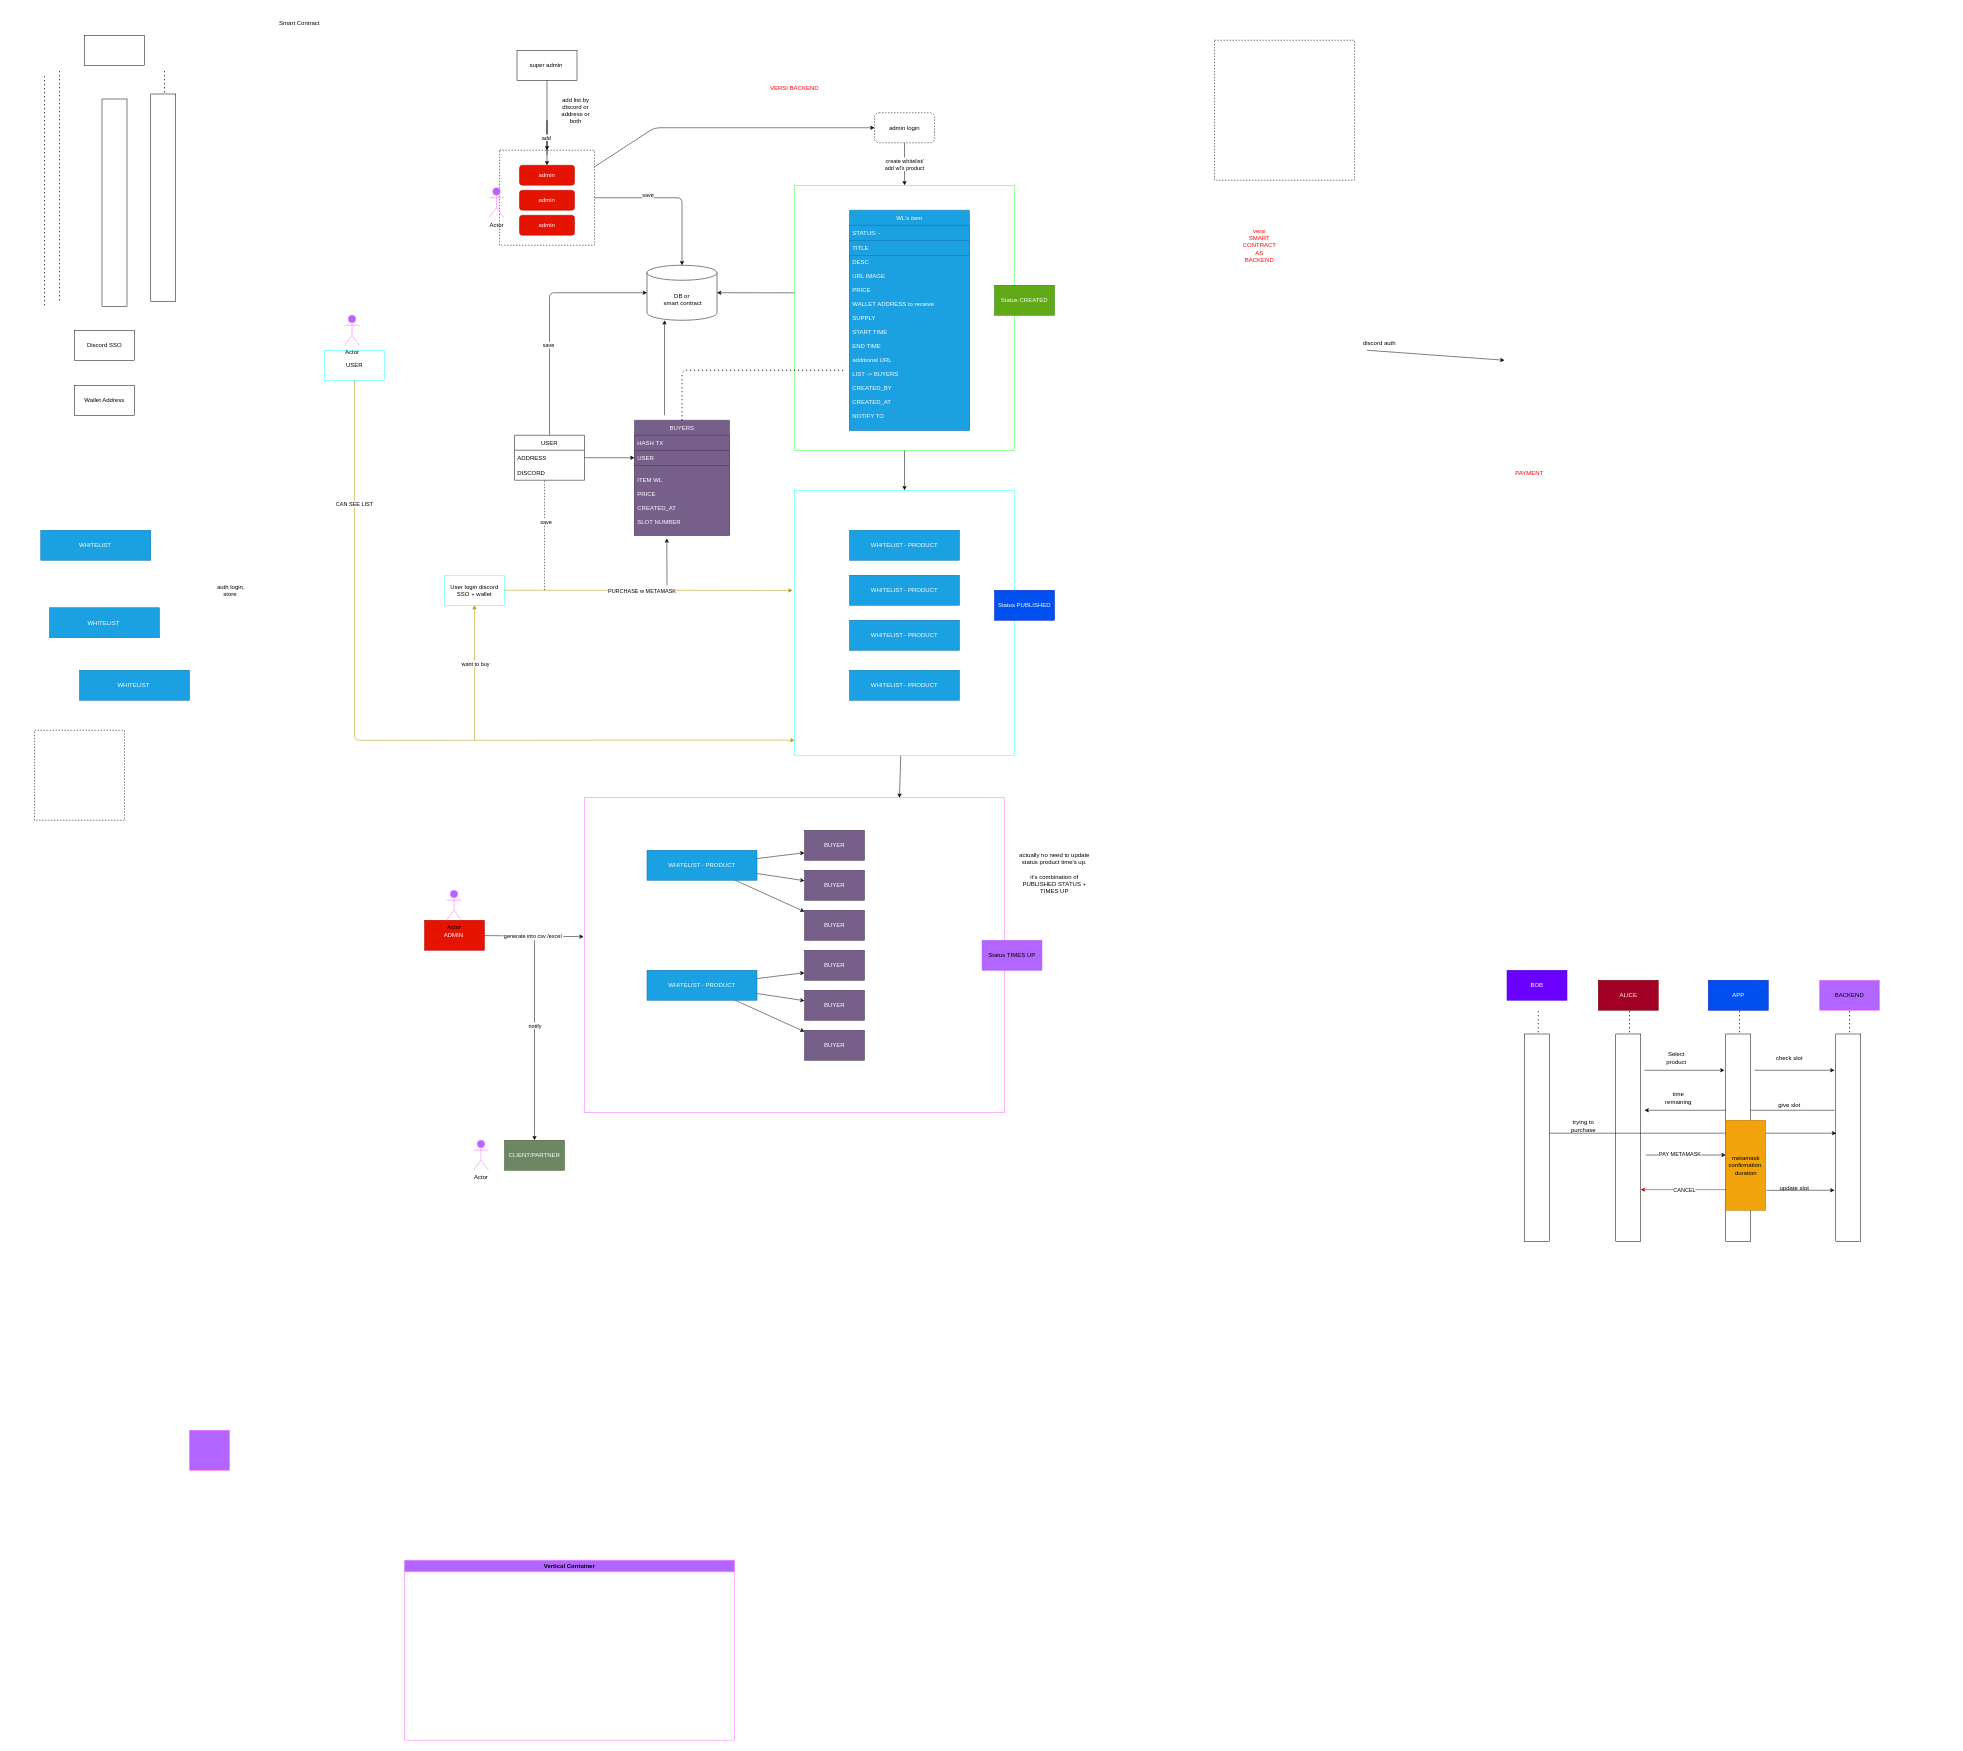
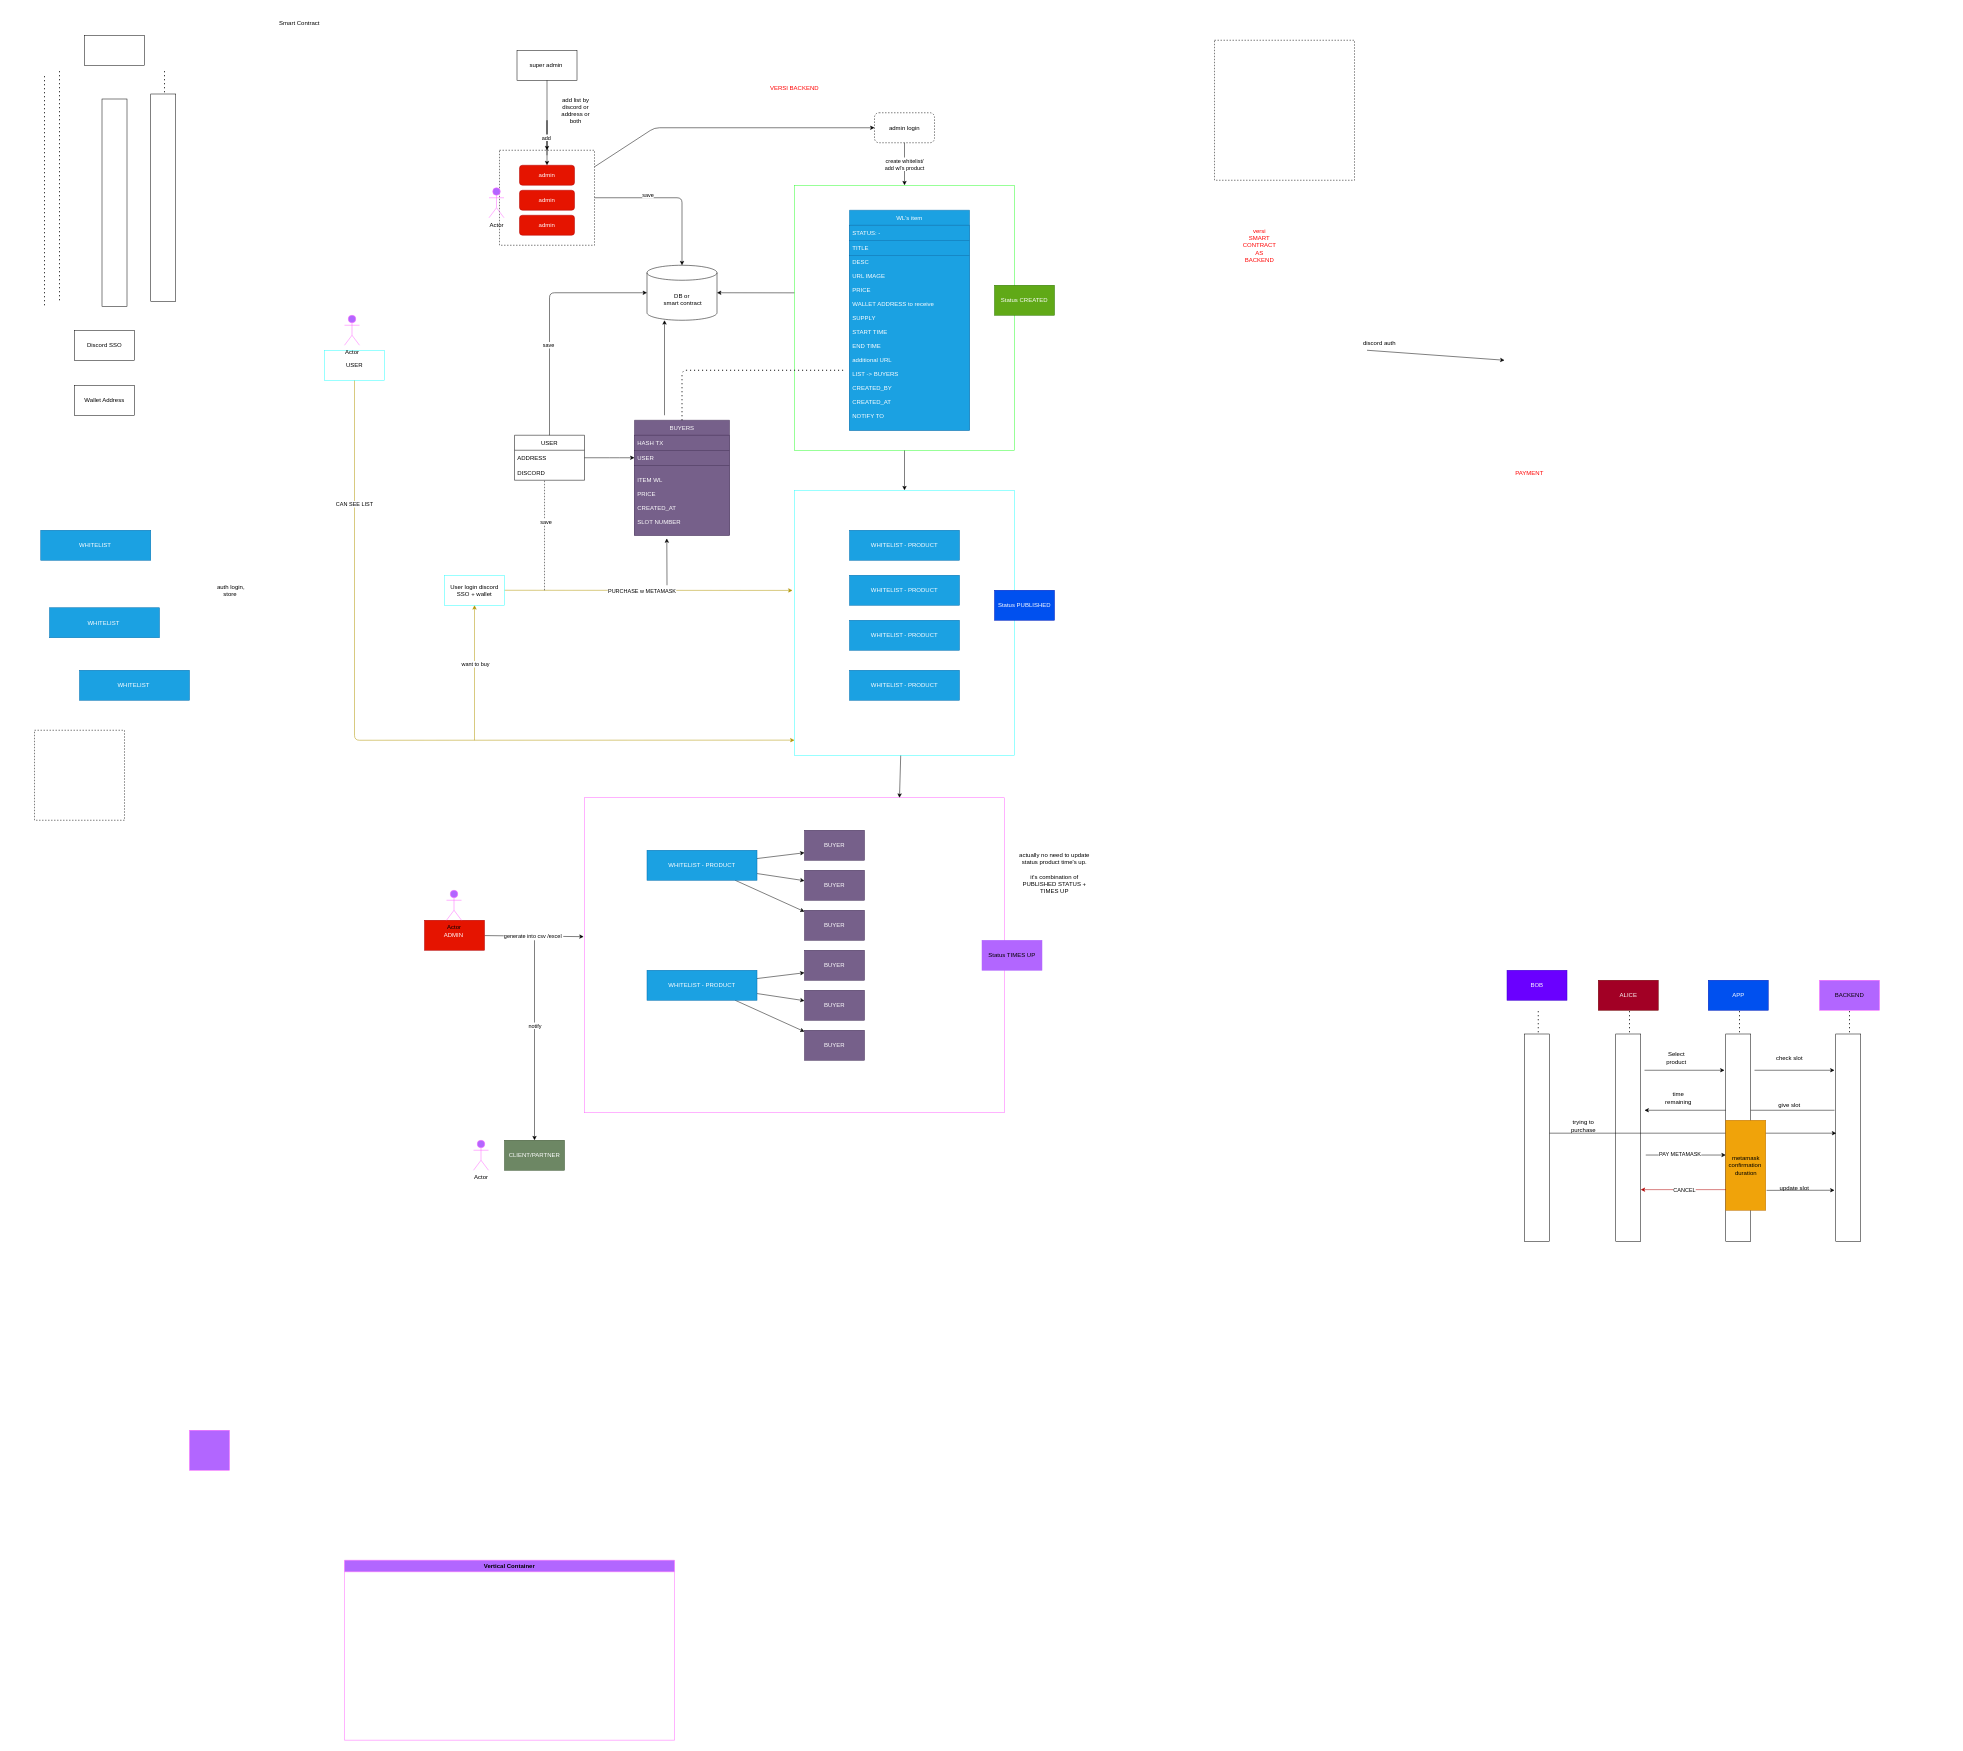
node "Vertical Container": moved (569, 1650) -> (509, 1650)
